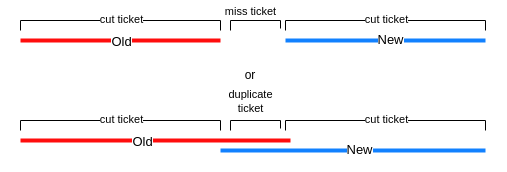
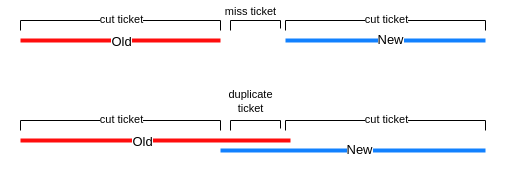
node "or": removed
